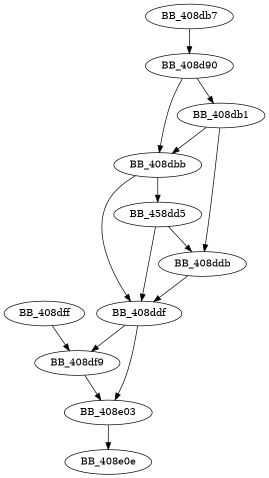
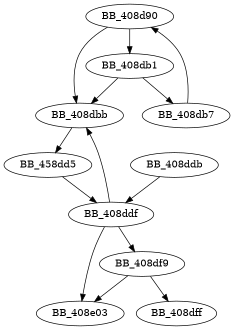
edge "BB_408db1" -> "BB_408ddb": now "BB_408db1" -> "BB_408db7"
edge "BB_408dbb" -> "BB_408ddf": reversed
edge "BB_458dd5" -> "BB_408ddb": removed
edge "BB_408dff" -> "BB_408df9": reversed
node "BB_408e0e": removed
